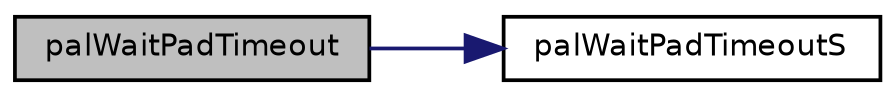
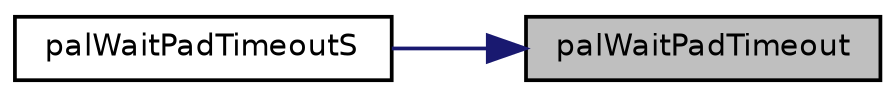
edge "palWaitPadTimeout" -> "palWaitPadTimeoutS": reversed
